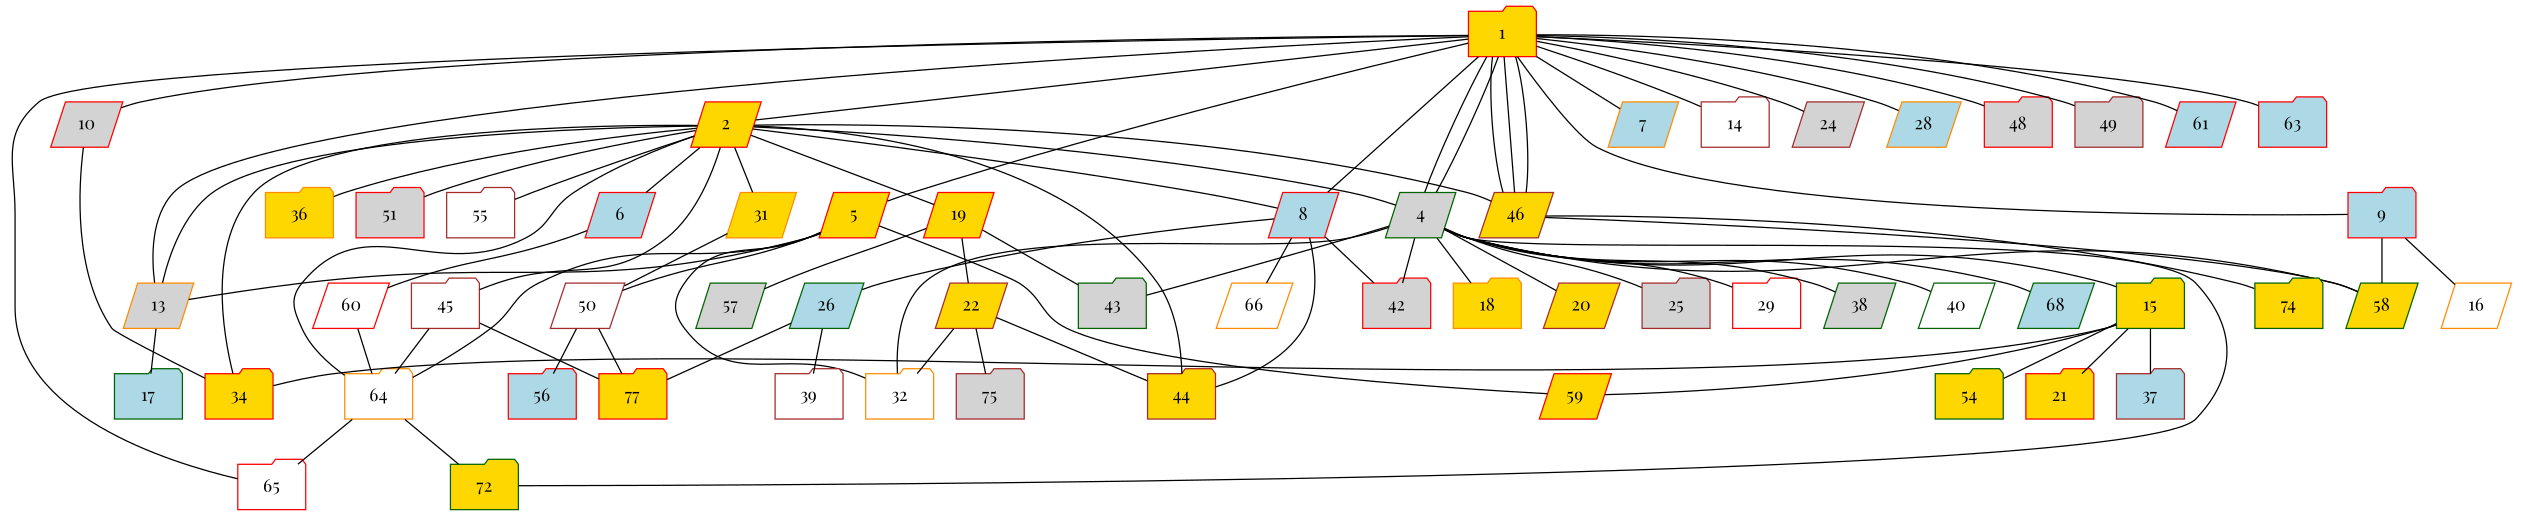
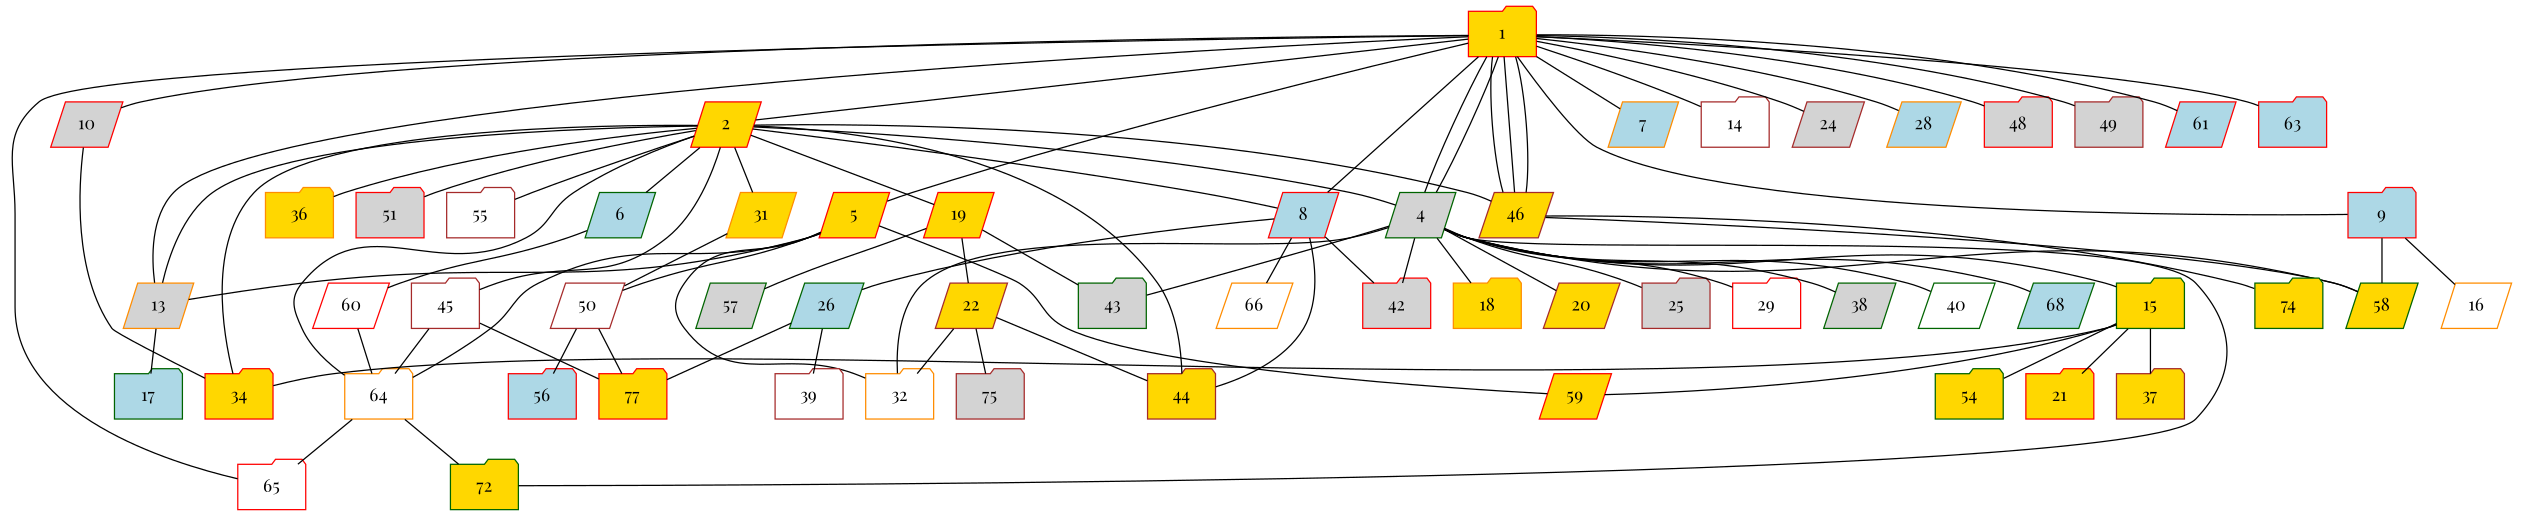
node "6": color red -> darkgreen
node "37": fillcolor lightblue -> gold
